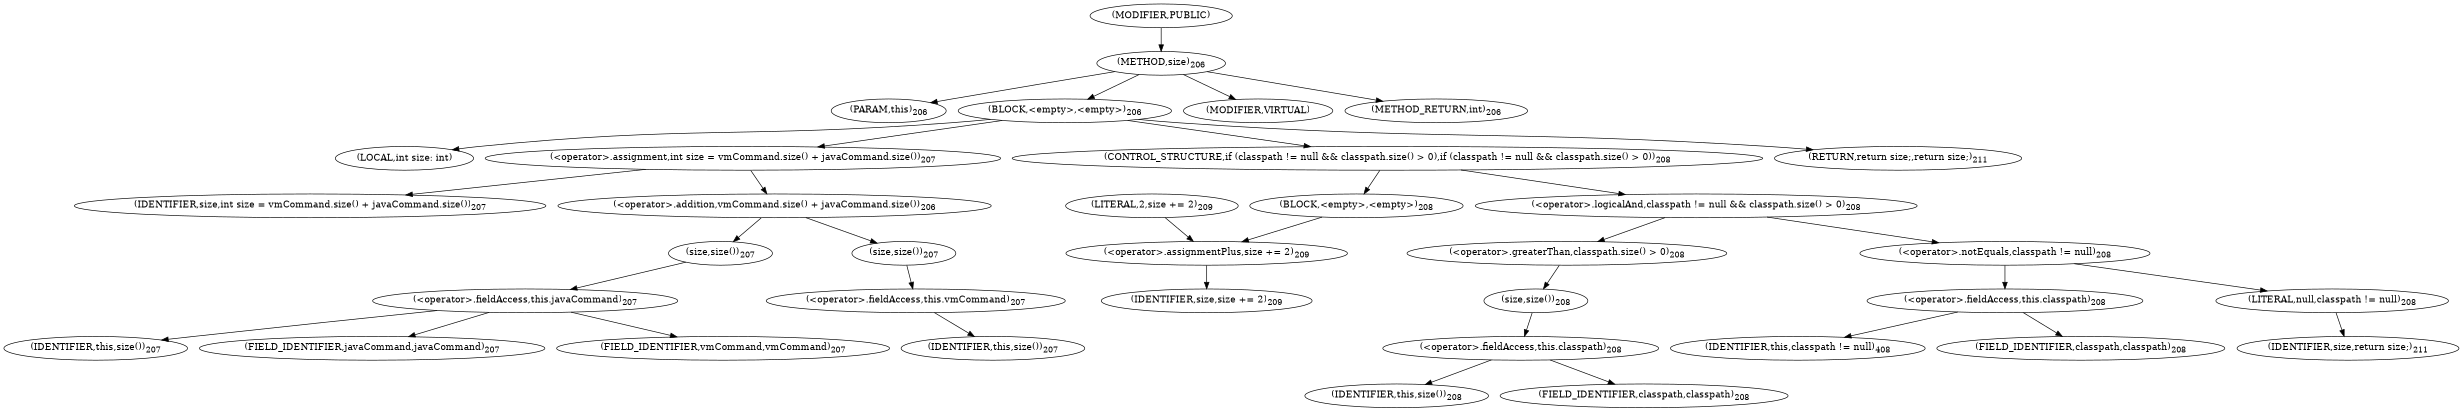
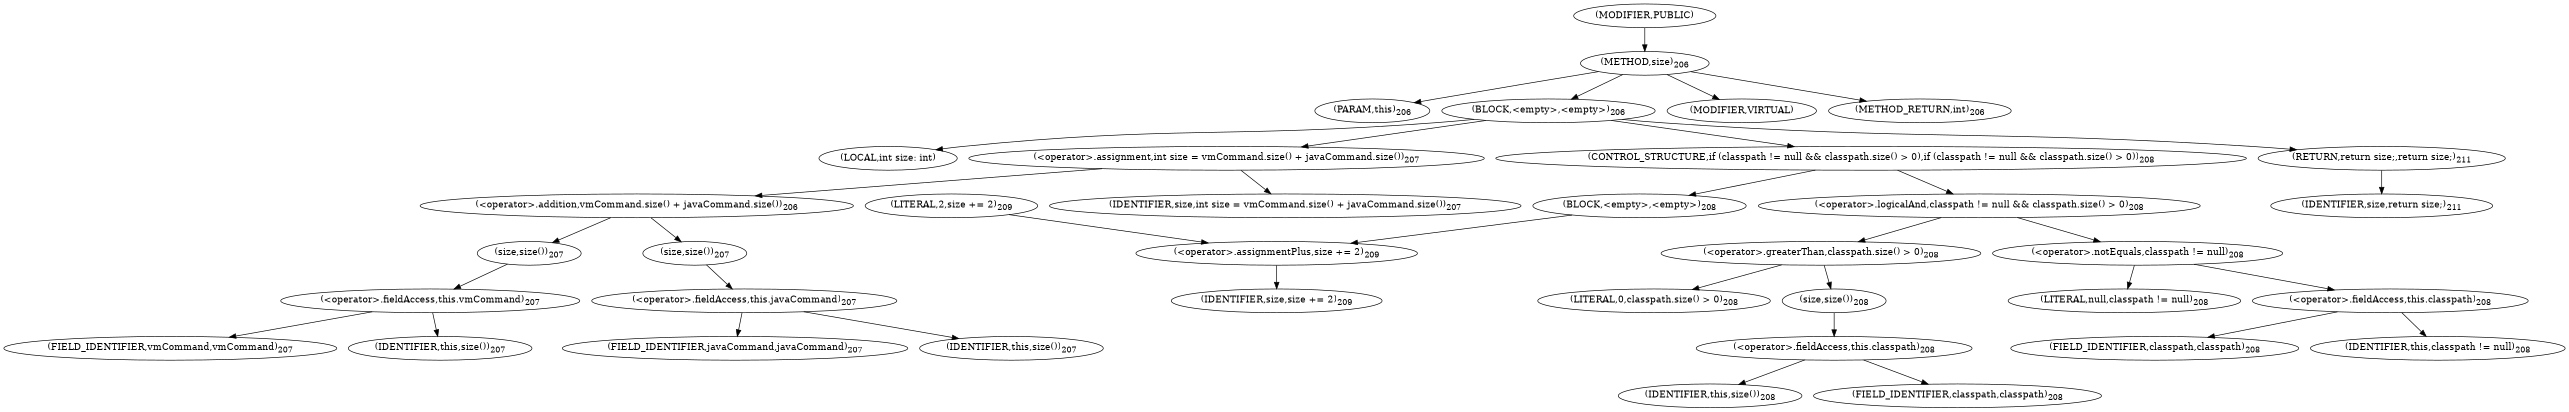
node "(LITERAL,0,classpath.size() > 0)": added
edge "(LITERAL,null,classpath != null)" -> "(IDENTIFIER,size,return size;)": now "(RETURN,return size;,return size;)" -> "(IDENTIFIER,size,return size;)"
edge "(<operator>.fieldAccess,this.javaCommand)" -> "(FIELD_IDENTIFIER,vmCommand,vmCommand)": now "(<operator>.fieldAccess,this.vmCommand)" -> "(FIELD_IDENTIFIER,vmCommand,vmCommand)"
node "(IDENTIFIER,this,classpath != null)": text "408" -> "208"
